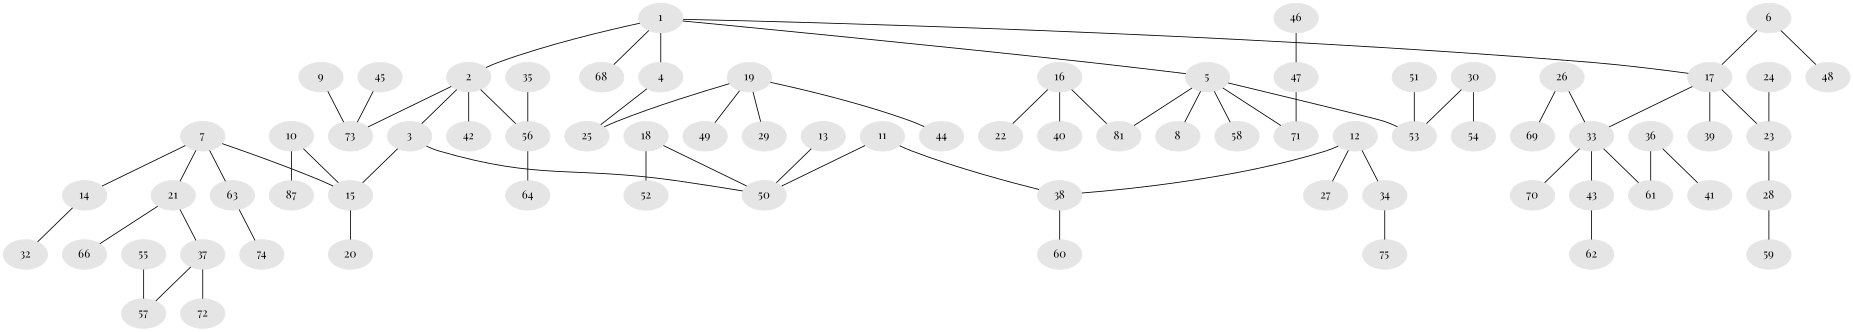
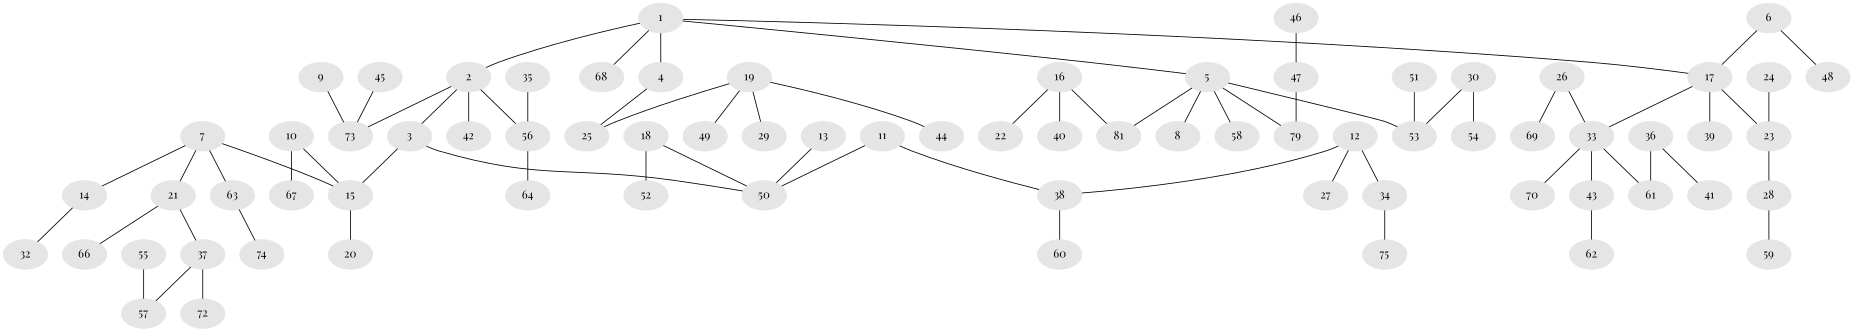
node "71": label "71" -> "79"
node "87": label "87" -> "67"
